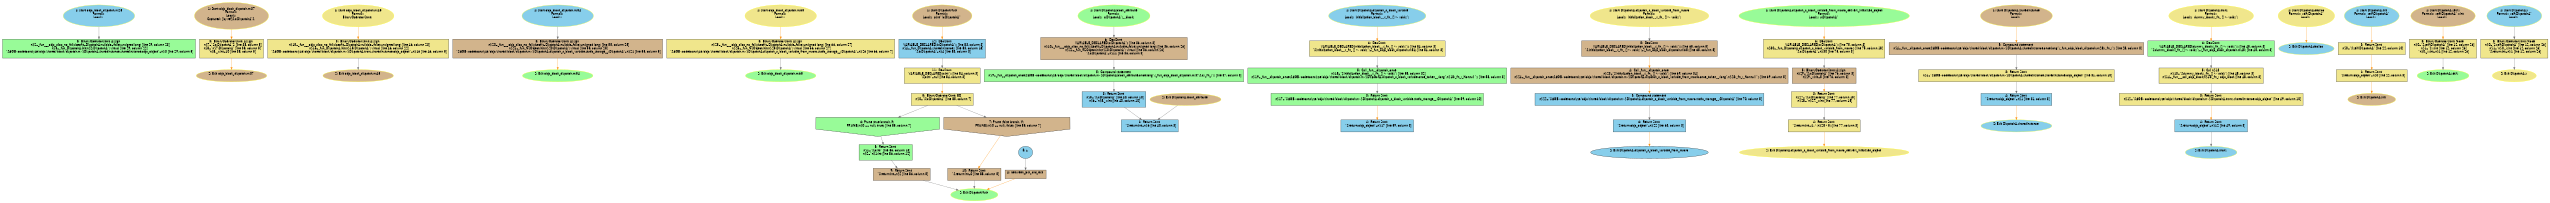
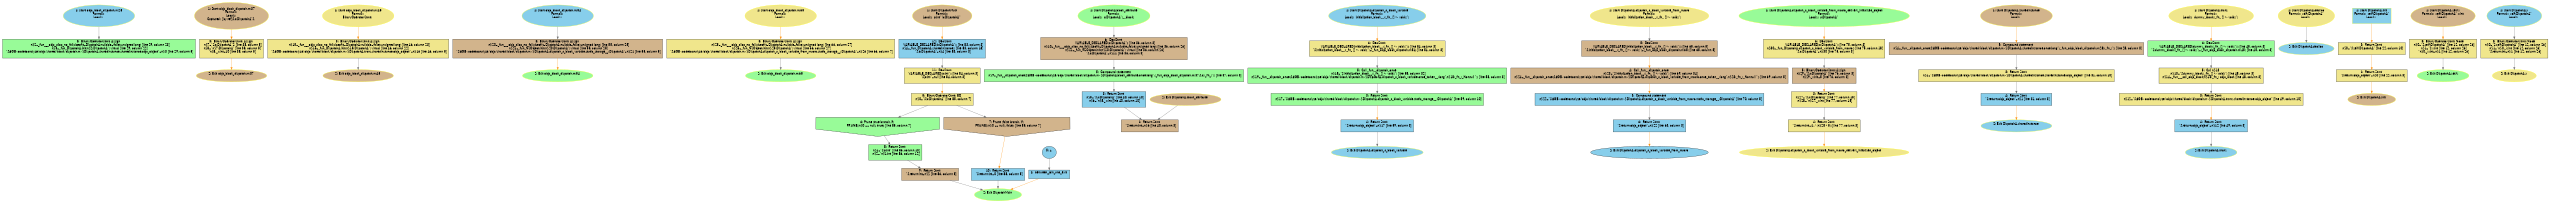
node "1: Start DispatchA.init Formals:  self:DispatchA* Locals:": shape ellipse -> box
edge "1: Start DispatchA.dealloc Formals:  self:DispatchA* Locals:" -> "2: Exit DispatchA.dealloc": color darkorange -> gray40
node "4:  Return Stmt *&return:int=n$6 [line 40, column 3]": fillcolor skyblue -> tan
node "2: Exit DispatchA.dispatch_a_block_variable": added
node "10:  Return Stmt *&return:int=0 [line 88, column 5]": fillcolor tan -> skyblue
node "4:  between_join_and_exit": fillcolor tan -> skyblue
